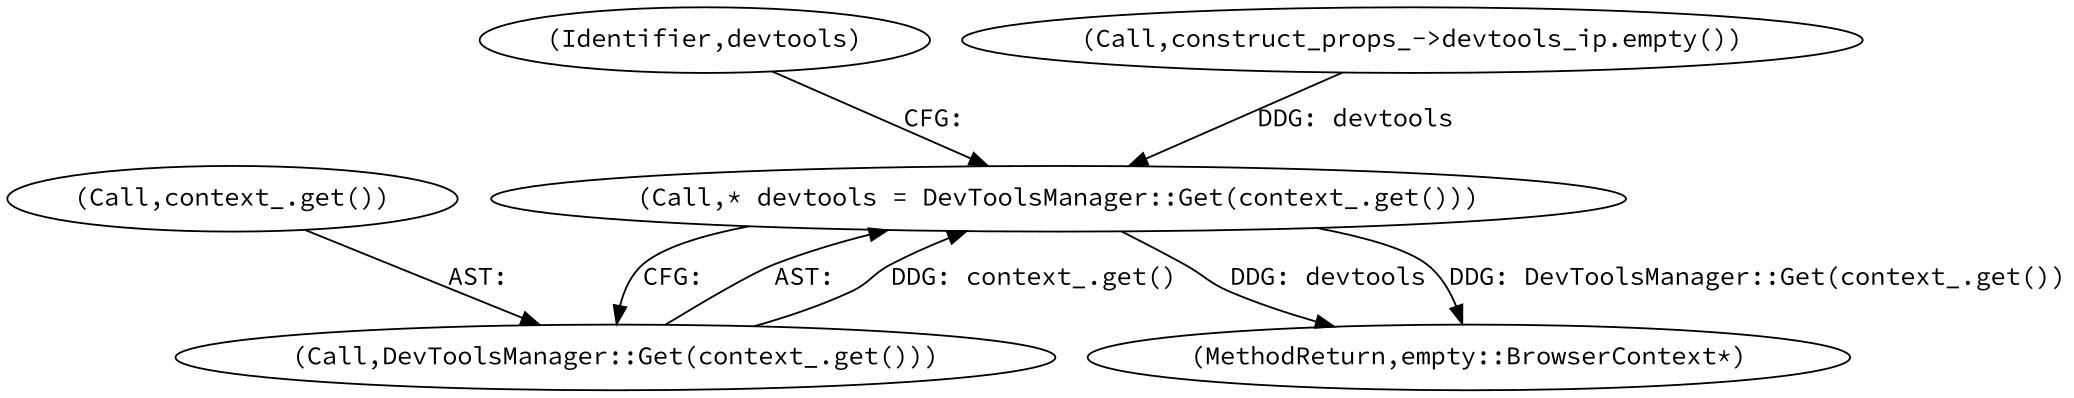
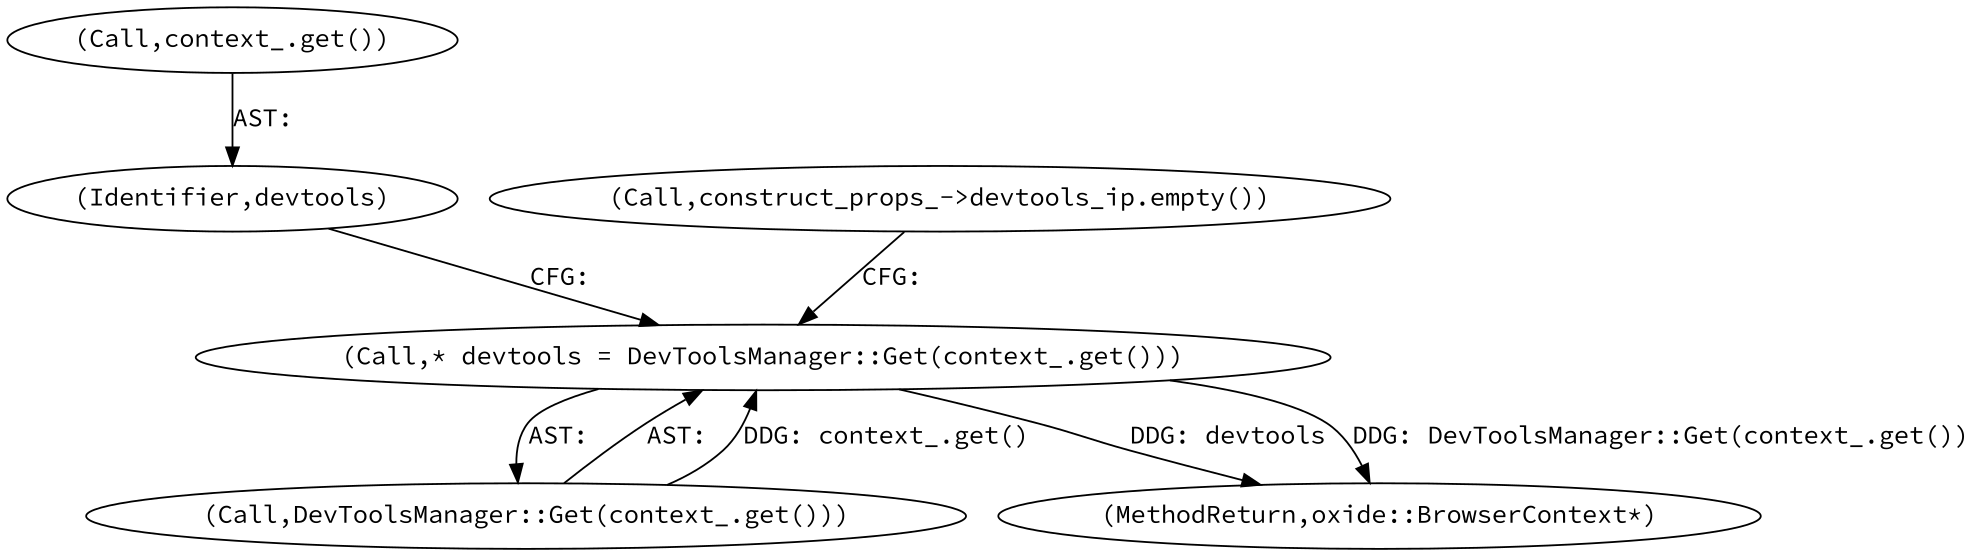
edge "(Call,construct_props_->devtools_ip.empty())" -> "(Call,* devtools = DevToolsManager::Get(context_.get()))": label "DDG: devtools" -> "CFG: "
edge "(Call,context_.get())" -> "(Call,DevToolsManager::Get(context_.get()))": now "(Call,context_.get())" -> "(Identifier,devtools)"
edge "(Call,* devtools = DevToolsManager::Get(context_.get()))" -> "(Call,DevToolsManager::Get(context_.get()))": label "CFG: " -> "AST: "
node "(MethodReturn,empty::BrowserContext*)": label "(MethodReturn,empty::BrowserContext*)" -> "(MethodReturn,oxide::BrowserContext*)"
